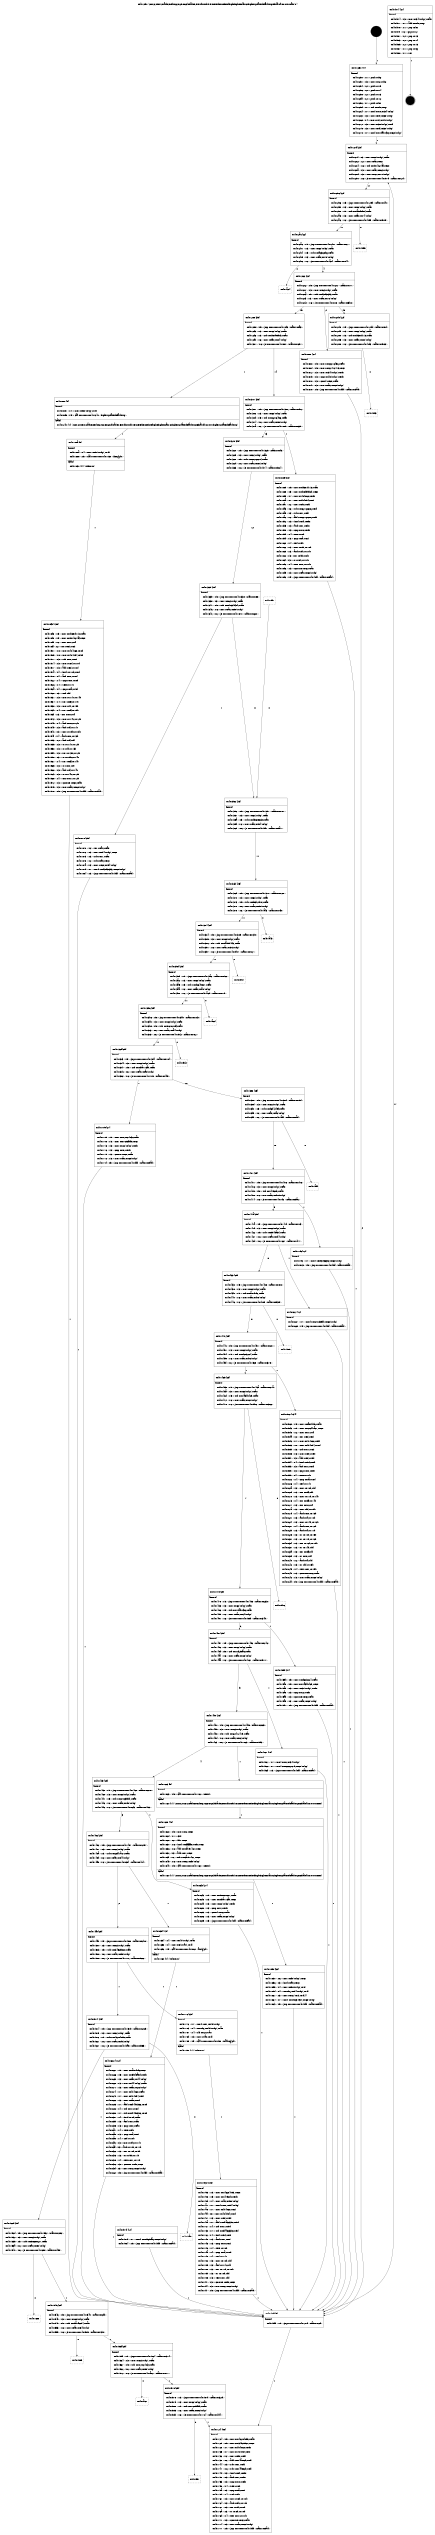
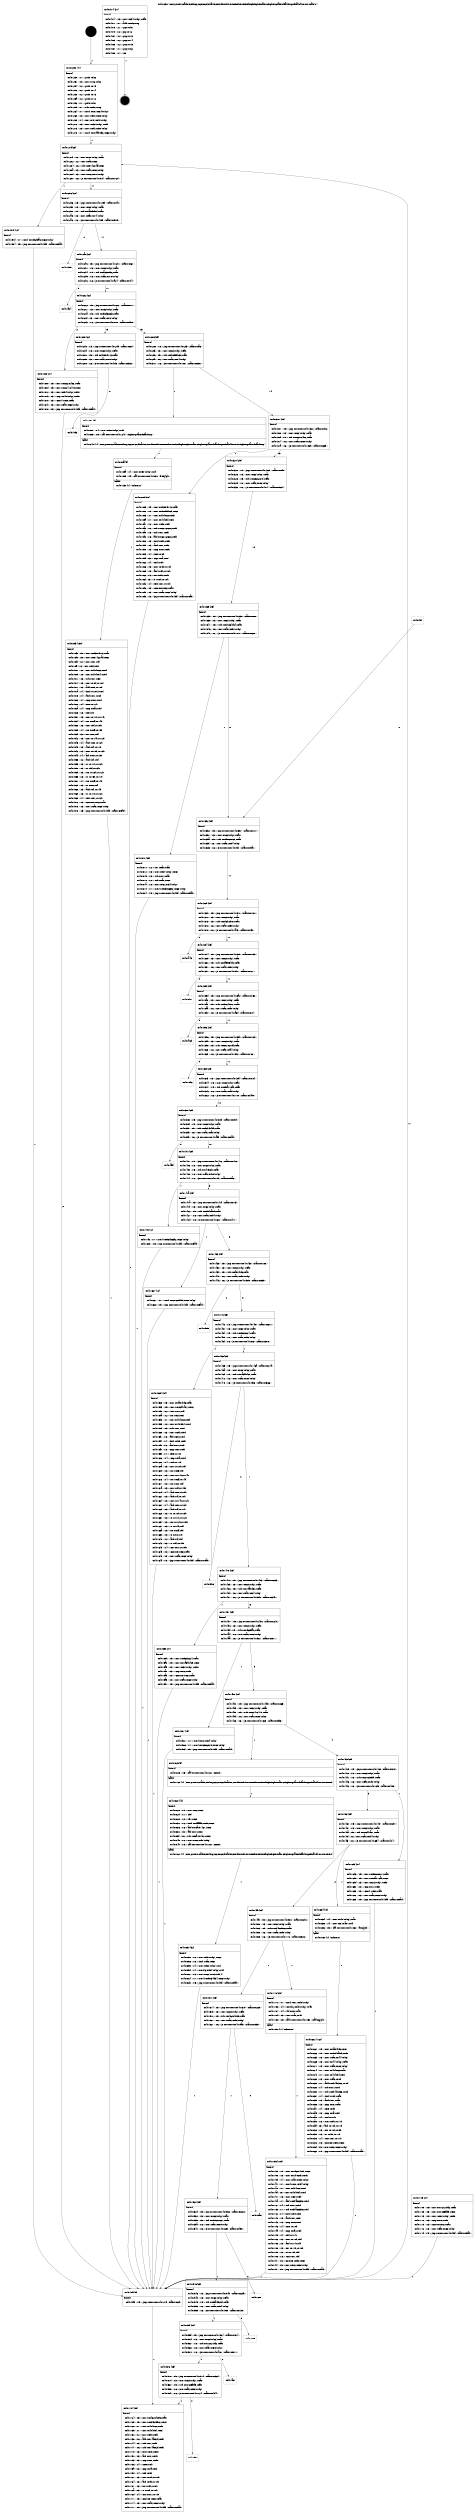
edge "0x40127f [23]" -> "0x40197d [12]": added, label "1"
edge "0x4012ac [22]" -> "0x4012c2 [22]": label " 4" -> " 17"
edge "0x4013cf [25]" -> "0x401709 [27]": removed, label "1"
